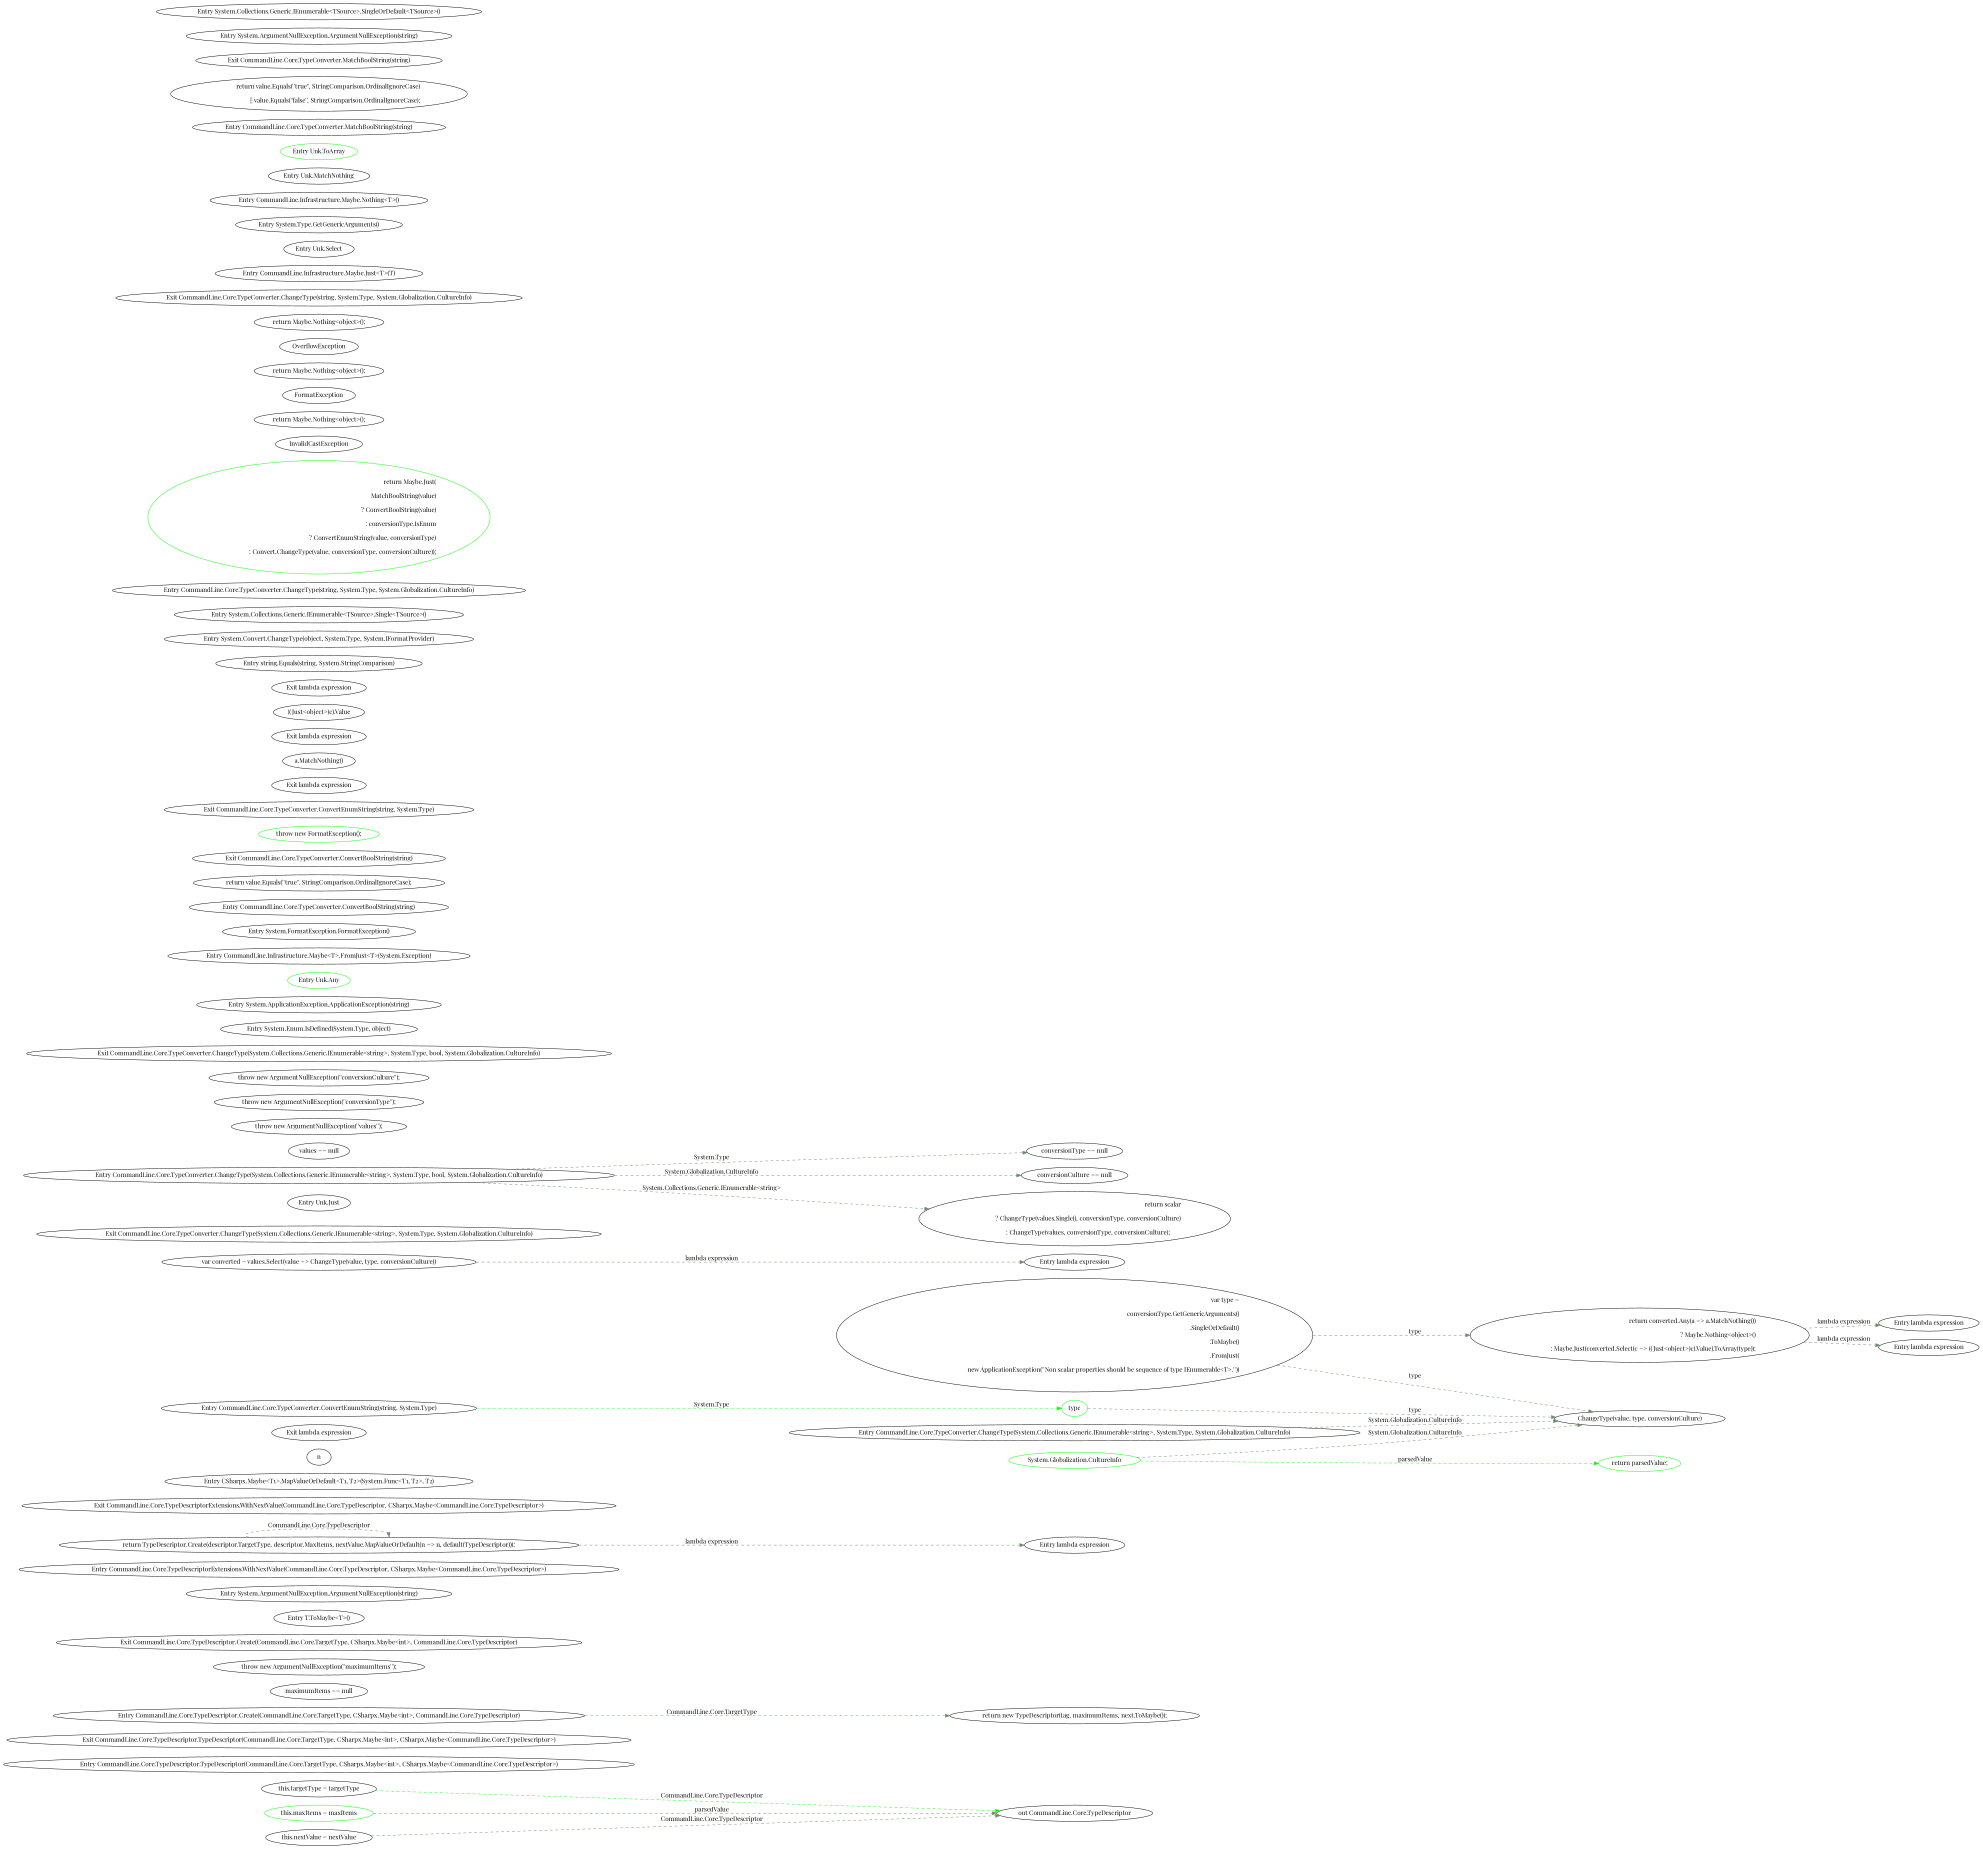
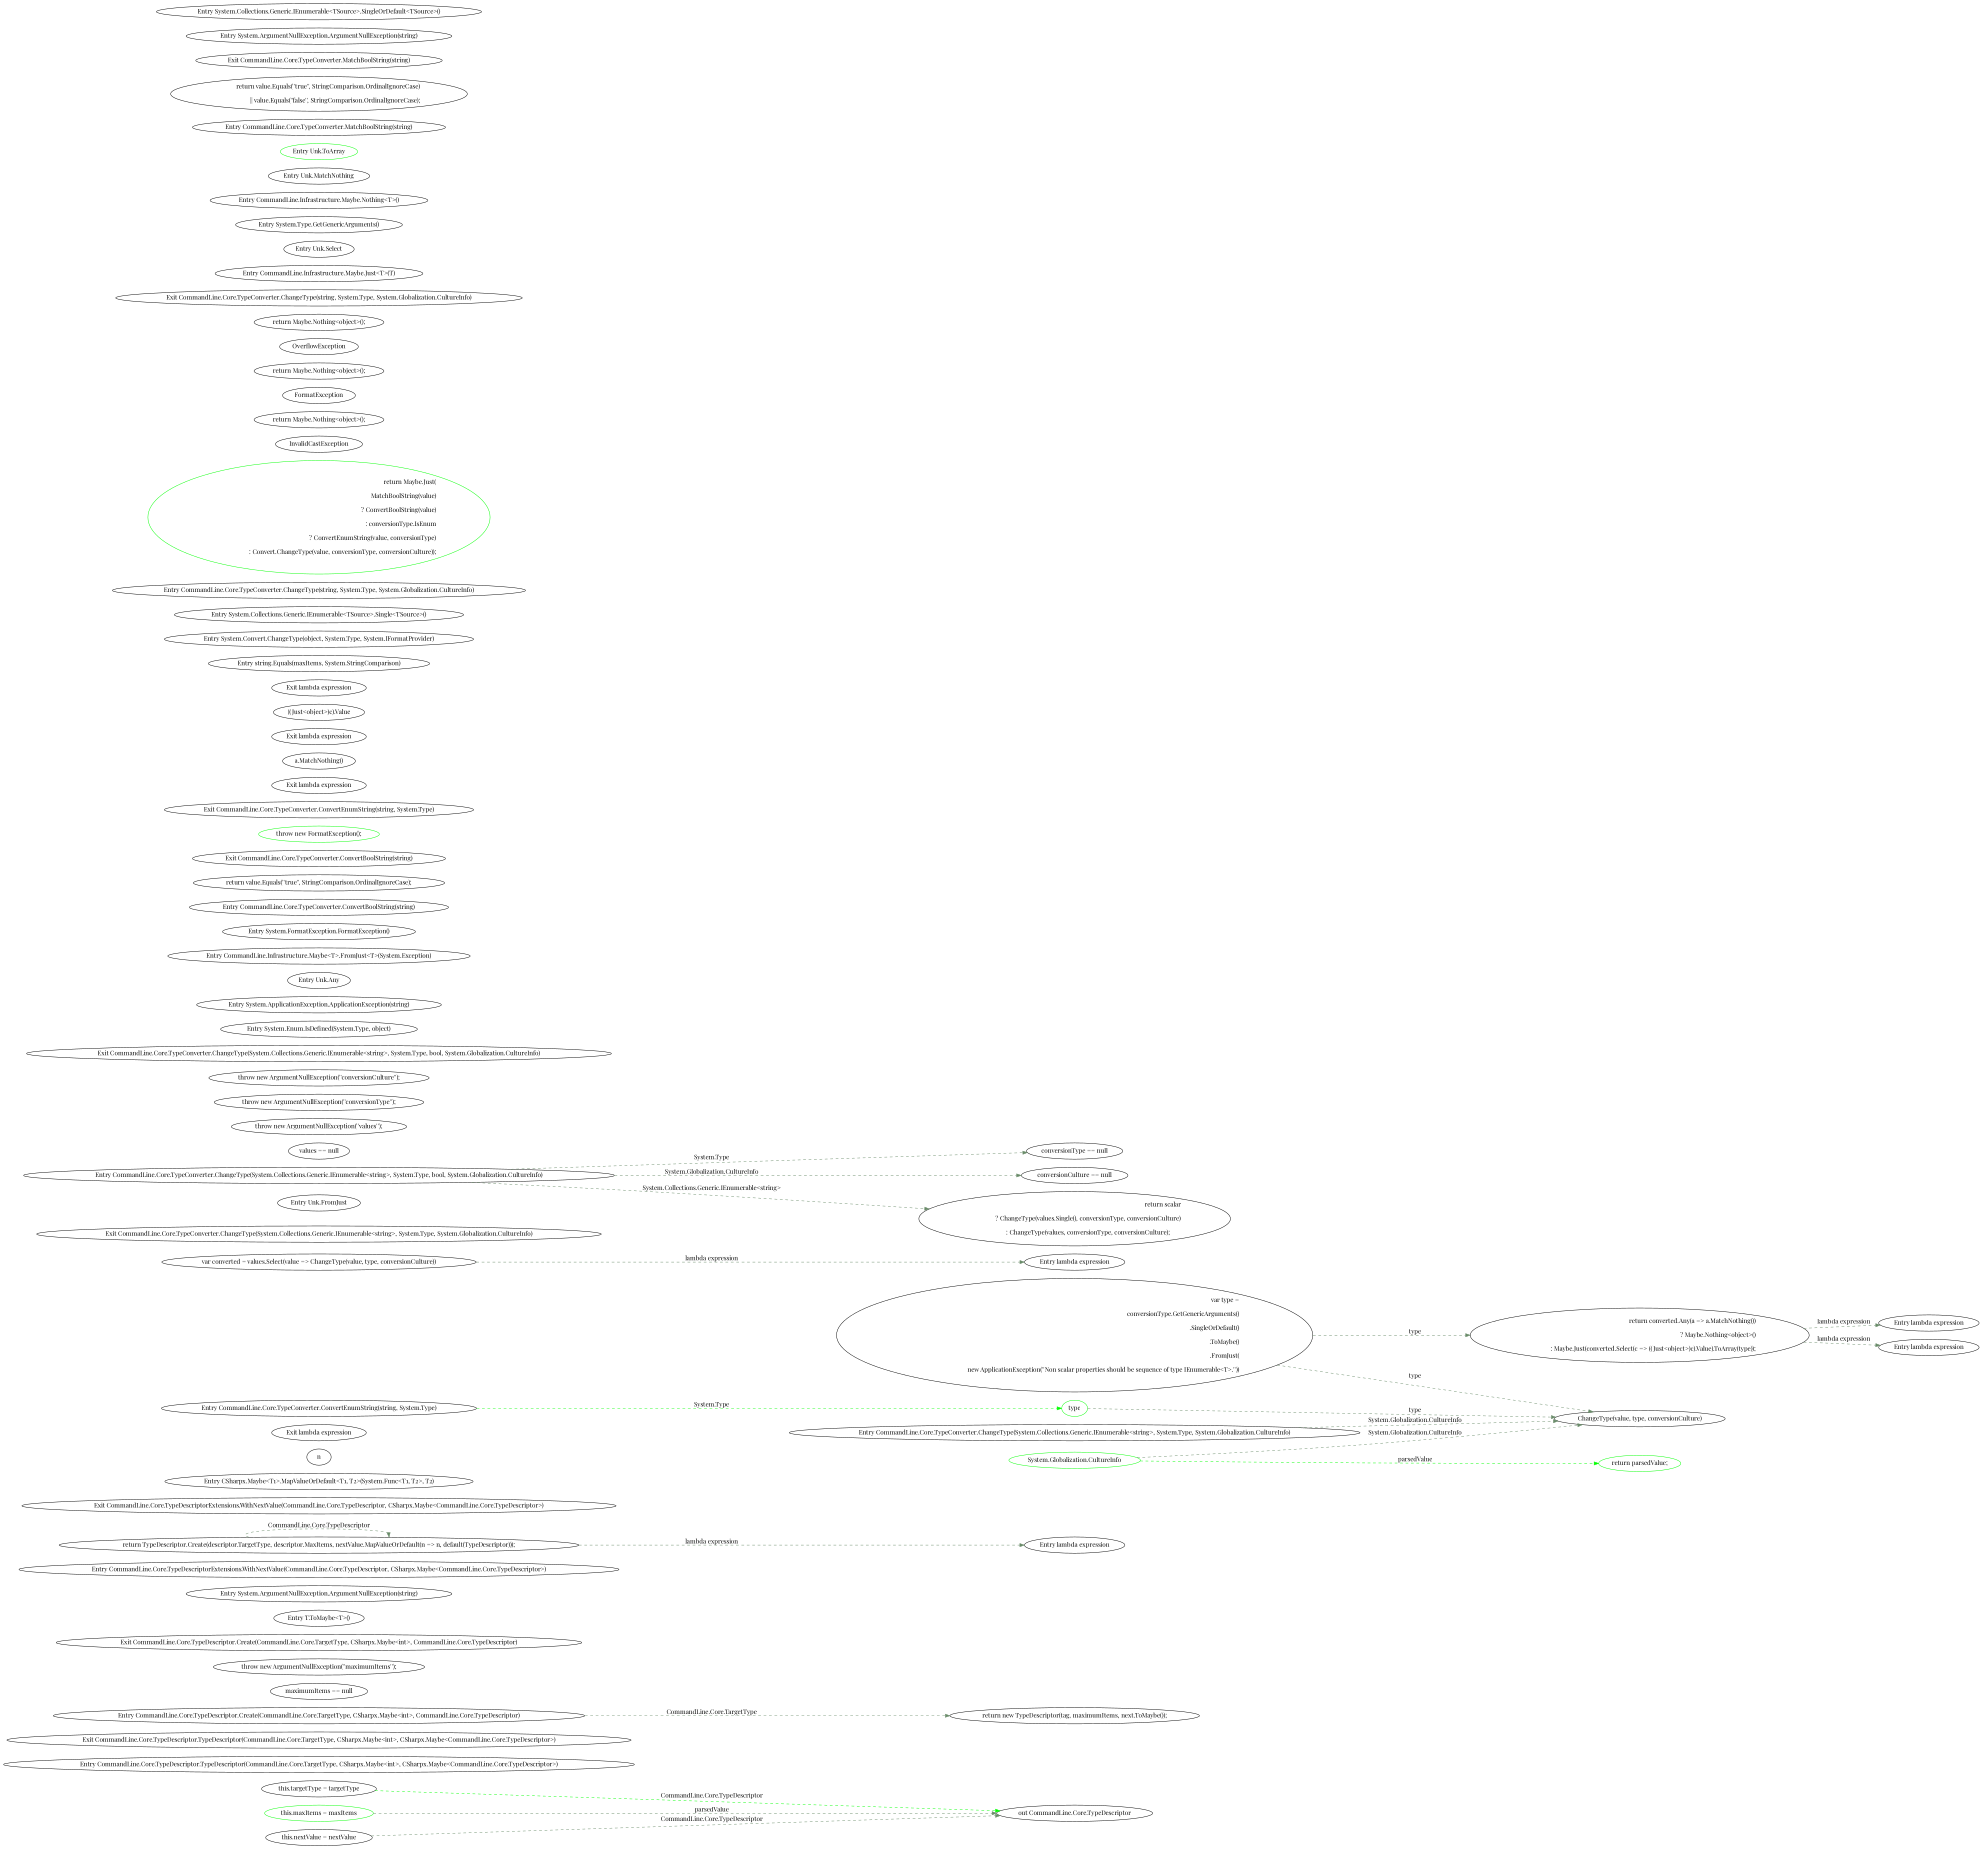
node "Entry string.Equals(string, System.StringComparison)": label "Entry string.Equals(string, System.StringComparison)" -> "Entry string.Equals(maxItems, System.StringComparison)"
node "Entry Unk.Any": color green -> black
node "Entry Unk.Just": label "Entry Unk.Just" -> "Entry Unk.FromJust"
